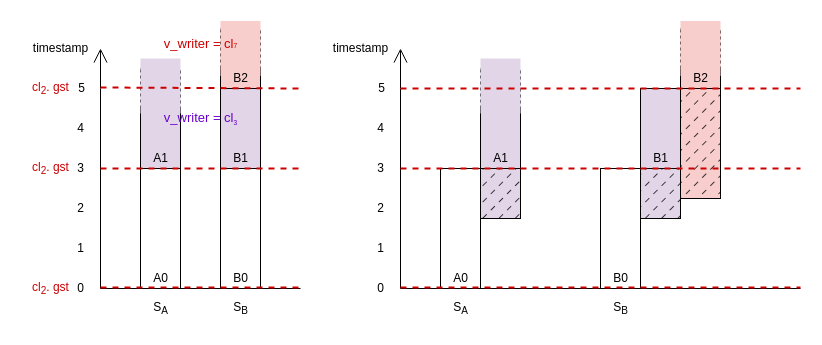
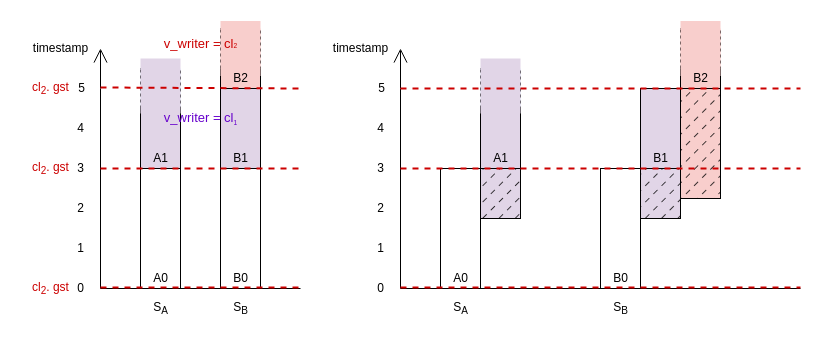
node "v_writer = cl7": label "v_writer = cl7" -> "v_writer = cl2"
node "v_writer = cl3": label "v_writer = cl3" -> "v_writer = cl1"
